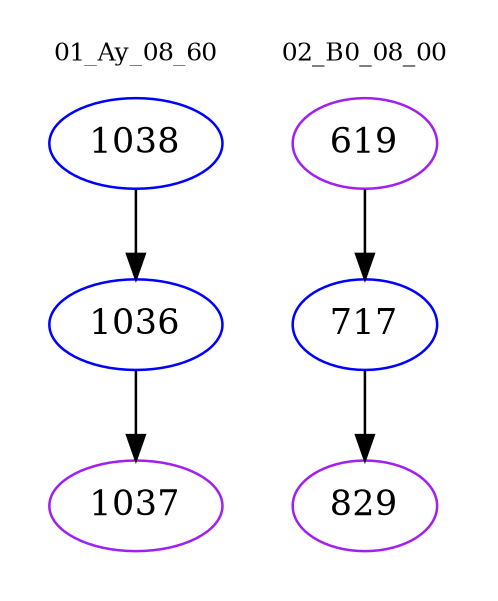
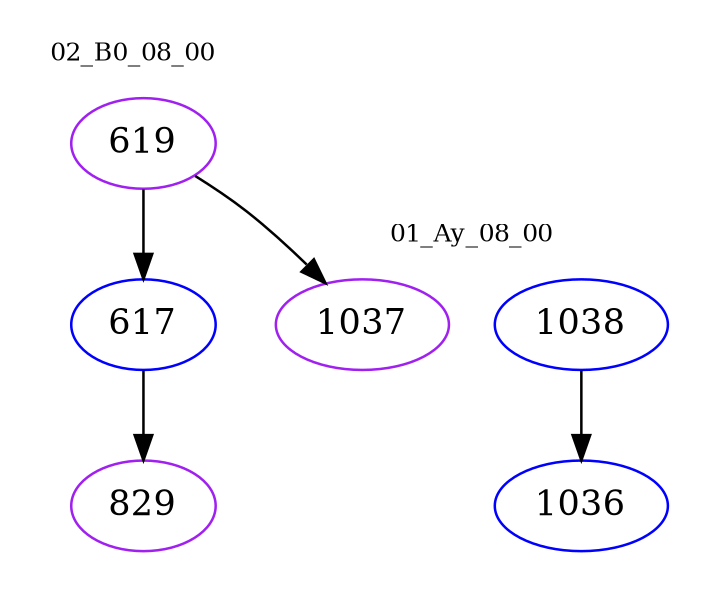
cluster "01_Ay_08_60": label "01_Ay_08_60" -> "01_Ay_08_00"
node "717": label "717" -> "617"
edge "1036" -> "1037": now "619" -> "1037"
